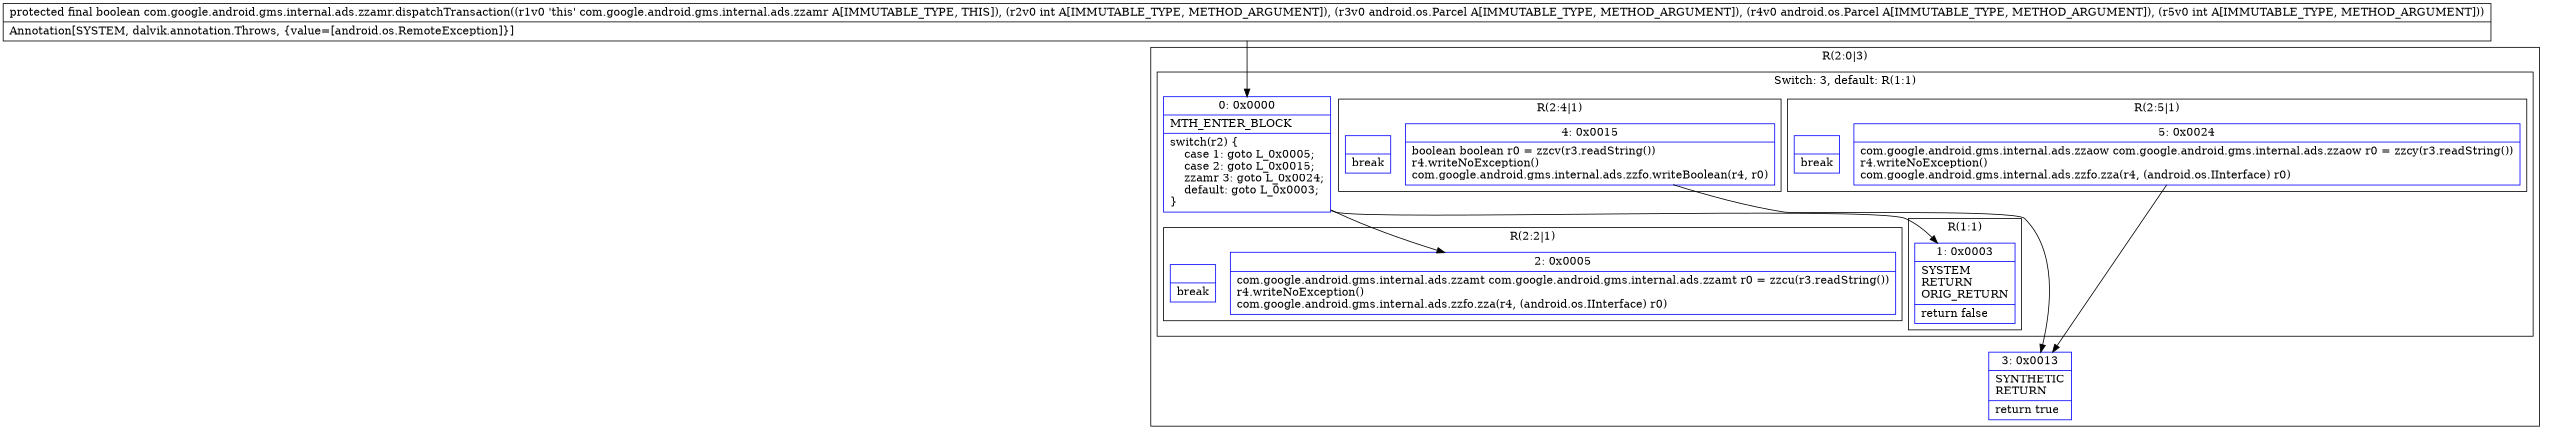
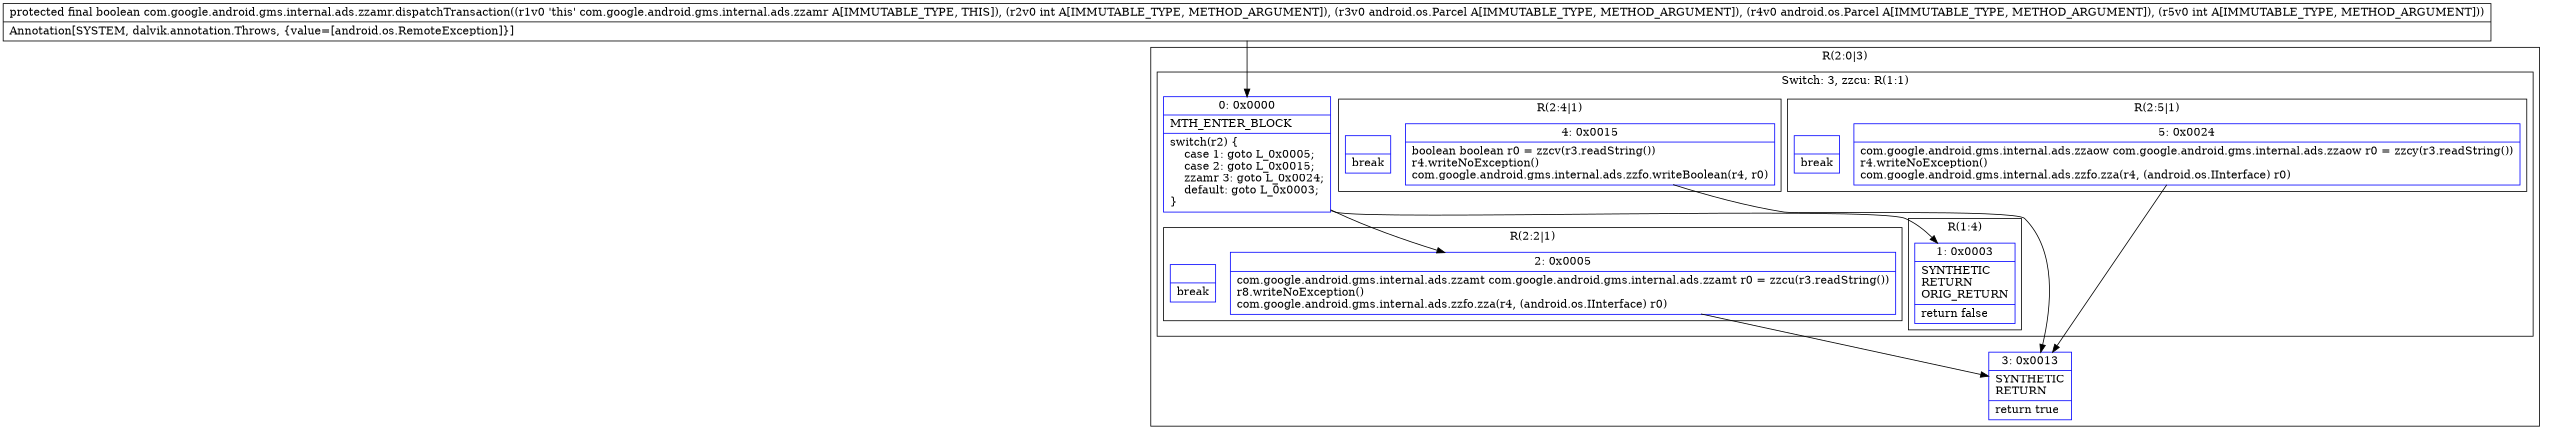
cluster "Switch: 3, default: R(1:1)": label "Switch: 3, default: R(1:1)" -> "Switch: 3, zzcu: R(1:1)"
cluster "R(1:1)": label "R(1:1)" -> "R(1:4)"
node "1: 0x0003": text "SYSTEM" -> "SYNTHETIC"
node "2: 0x0005": text "r4.writeNoException()" -> "r8.writeNoException()"
edge "2: 0x0005" -> "3: 0x0013": added
